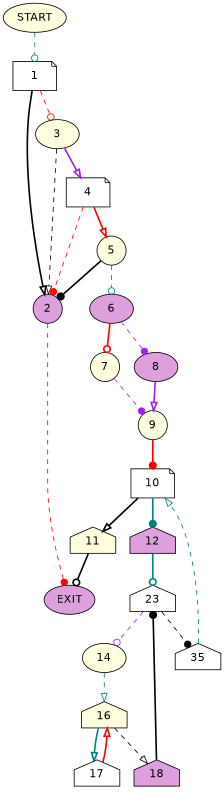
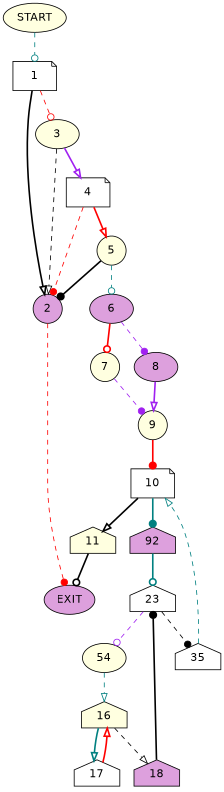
node "12": label "12" -> "92"
node "14": label "14" -> "54"
